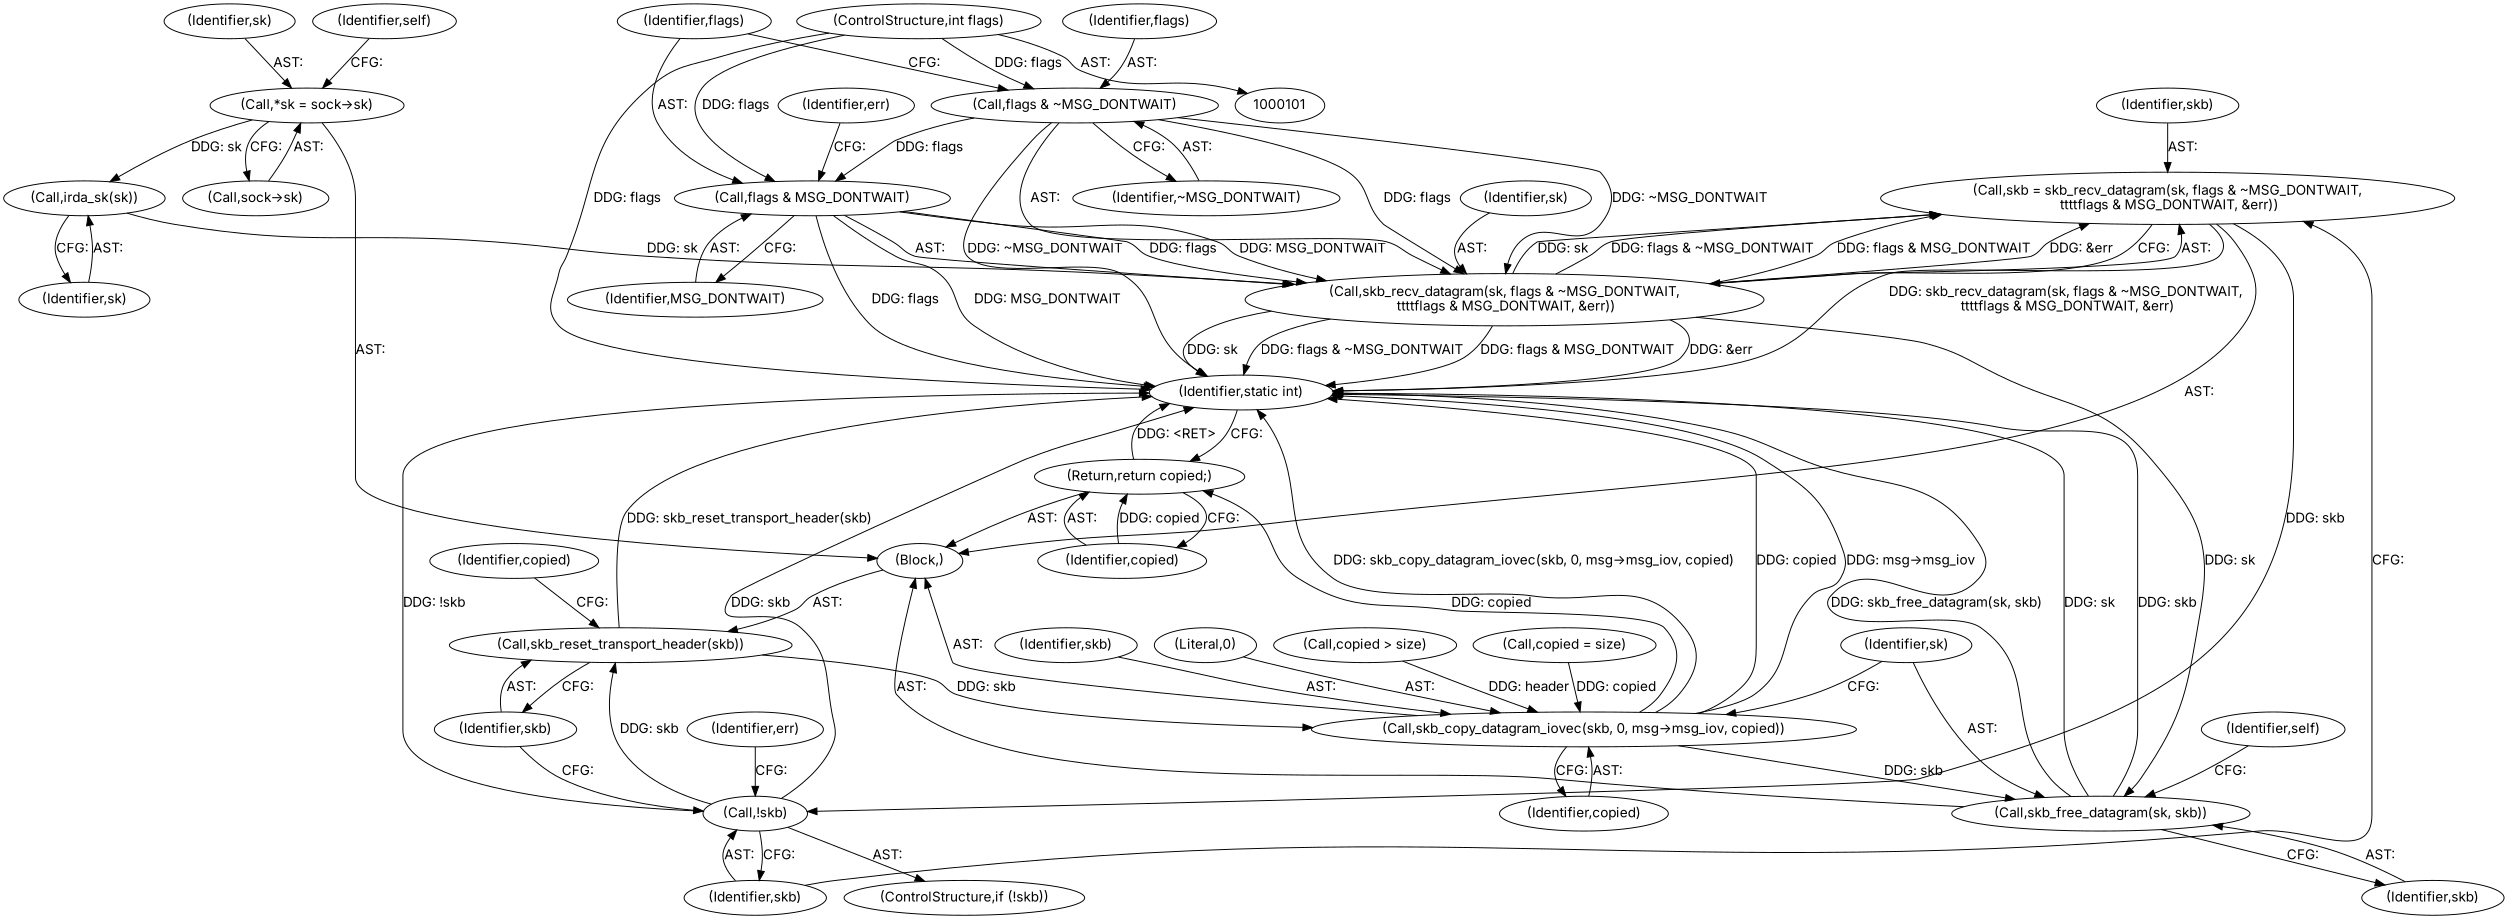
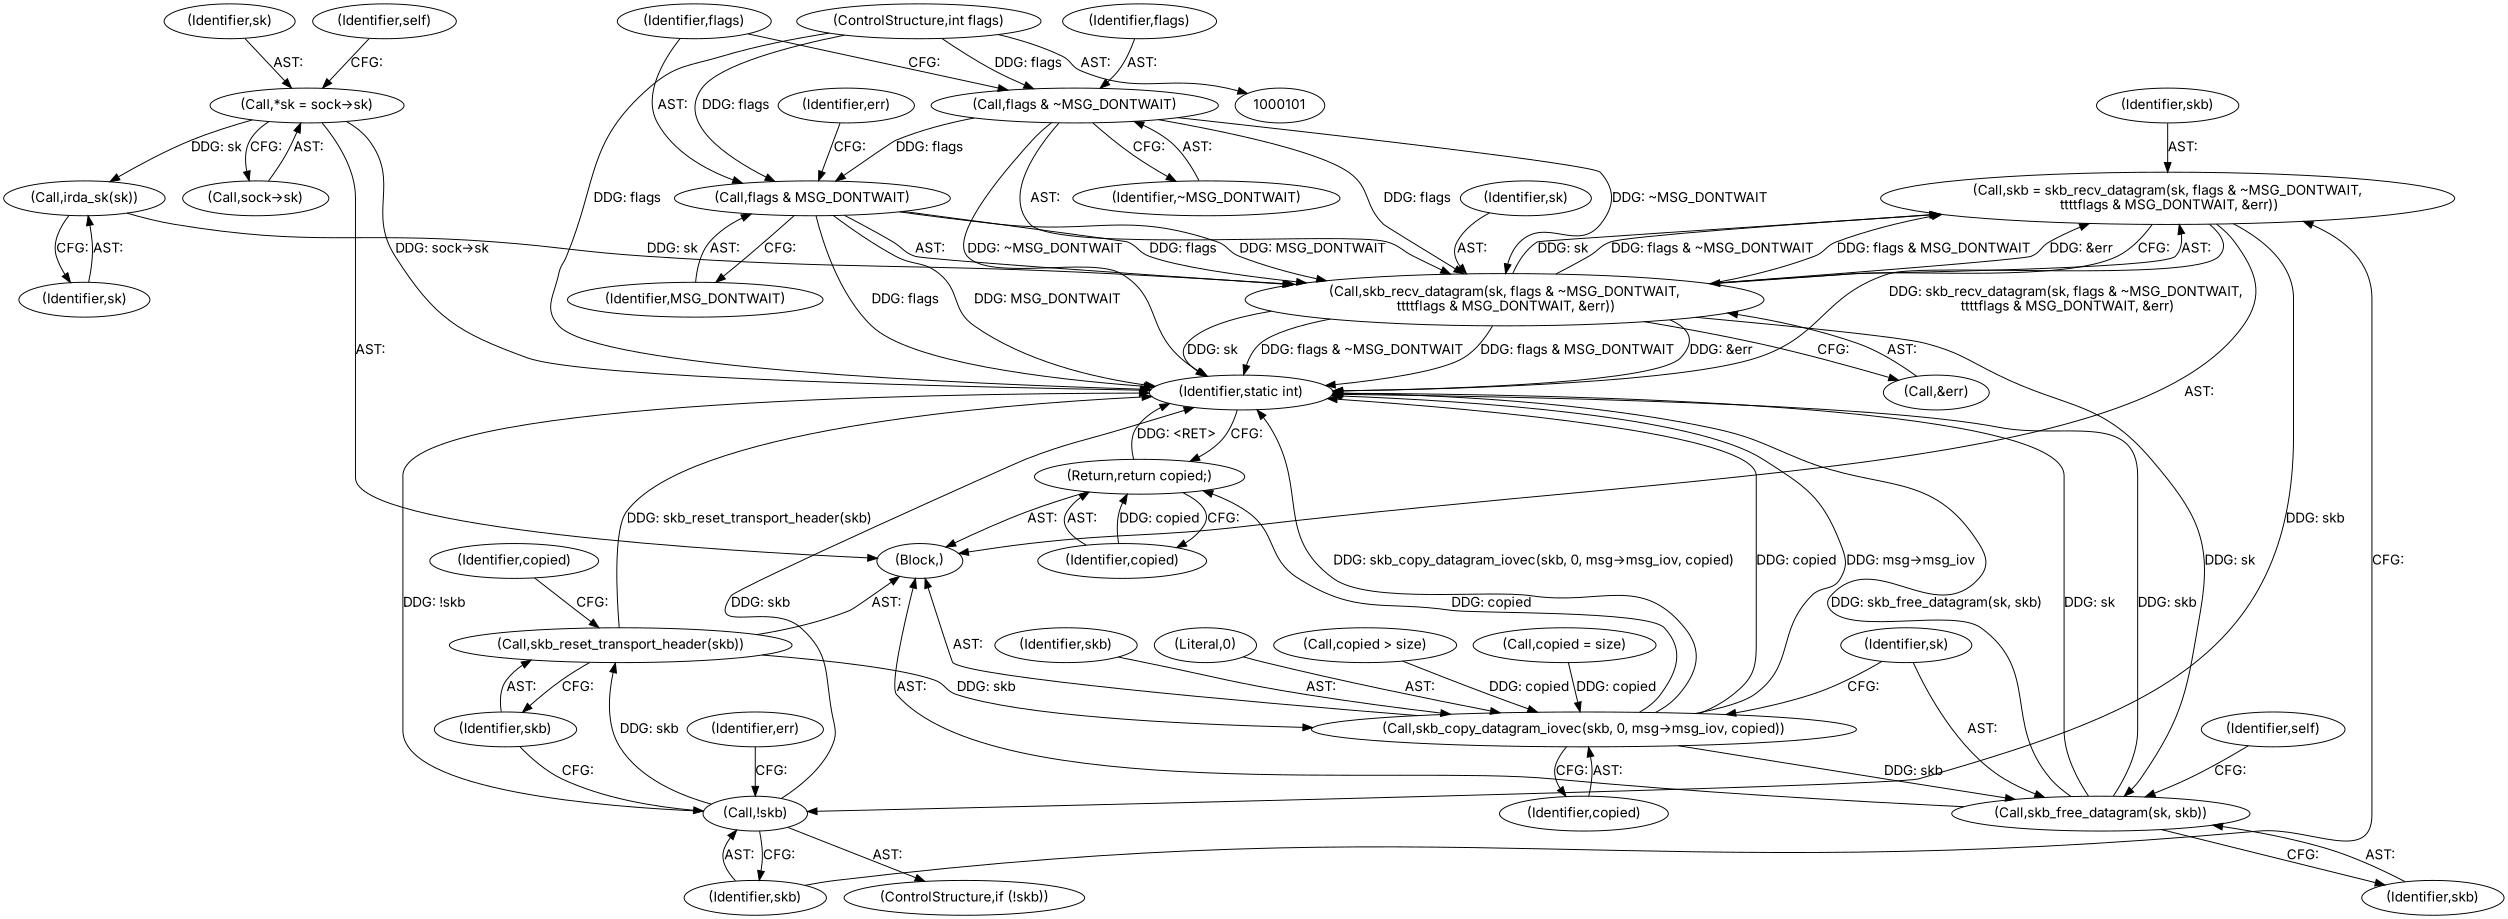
edge "(Call,*sk = sock->sk)" -> "(Identifier,static int)": added, label "DDG: sock->sk"
node "(Call,&err)": added
edge "(Block,)" -> "(Call,skb_reset_transport_header(skb))": reversed
edge "(Call,copied > size)" -> "(Call,skb_copy_datagram_iovec(skb, 0, msg->msg_iov, copied))": label "DDG: header" -> "DDG: copied"
